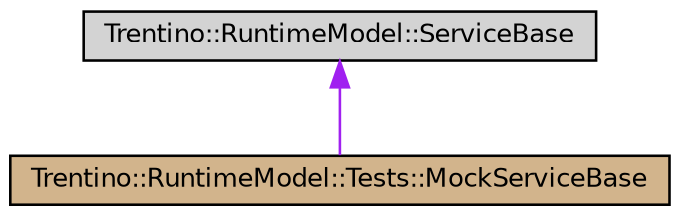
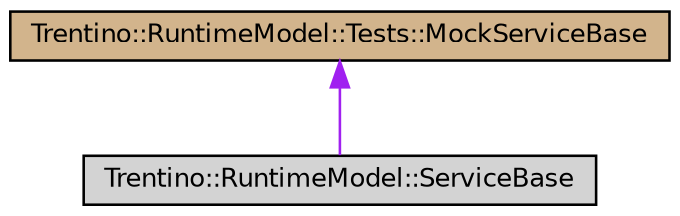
edge "Trentino::RuntimeModel::Tests::MockServiceBase" -> "Trentino::RuntimeModel::ServiceBase": reversed
